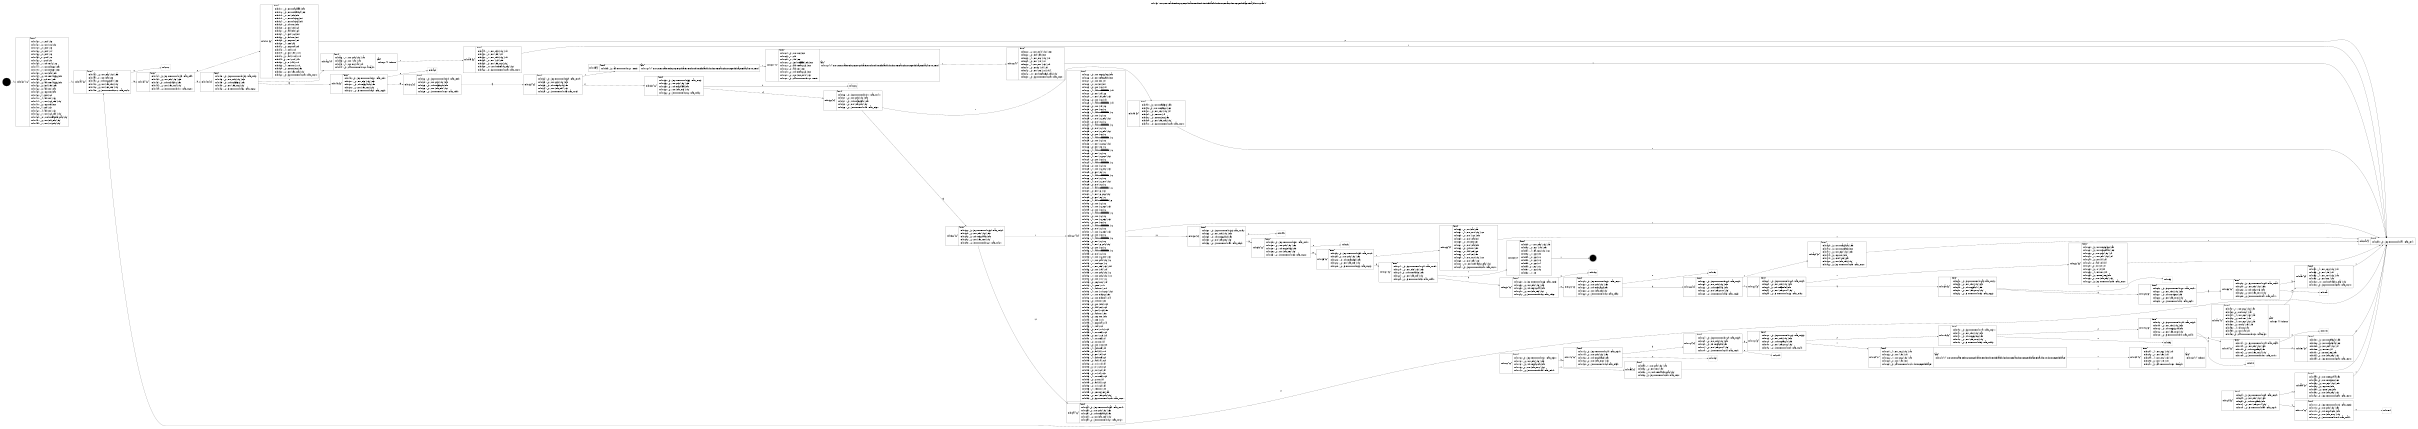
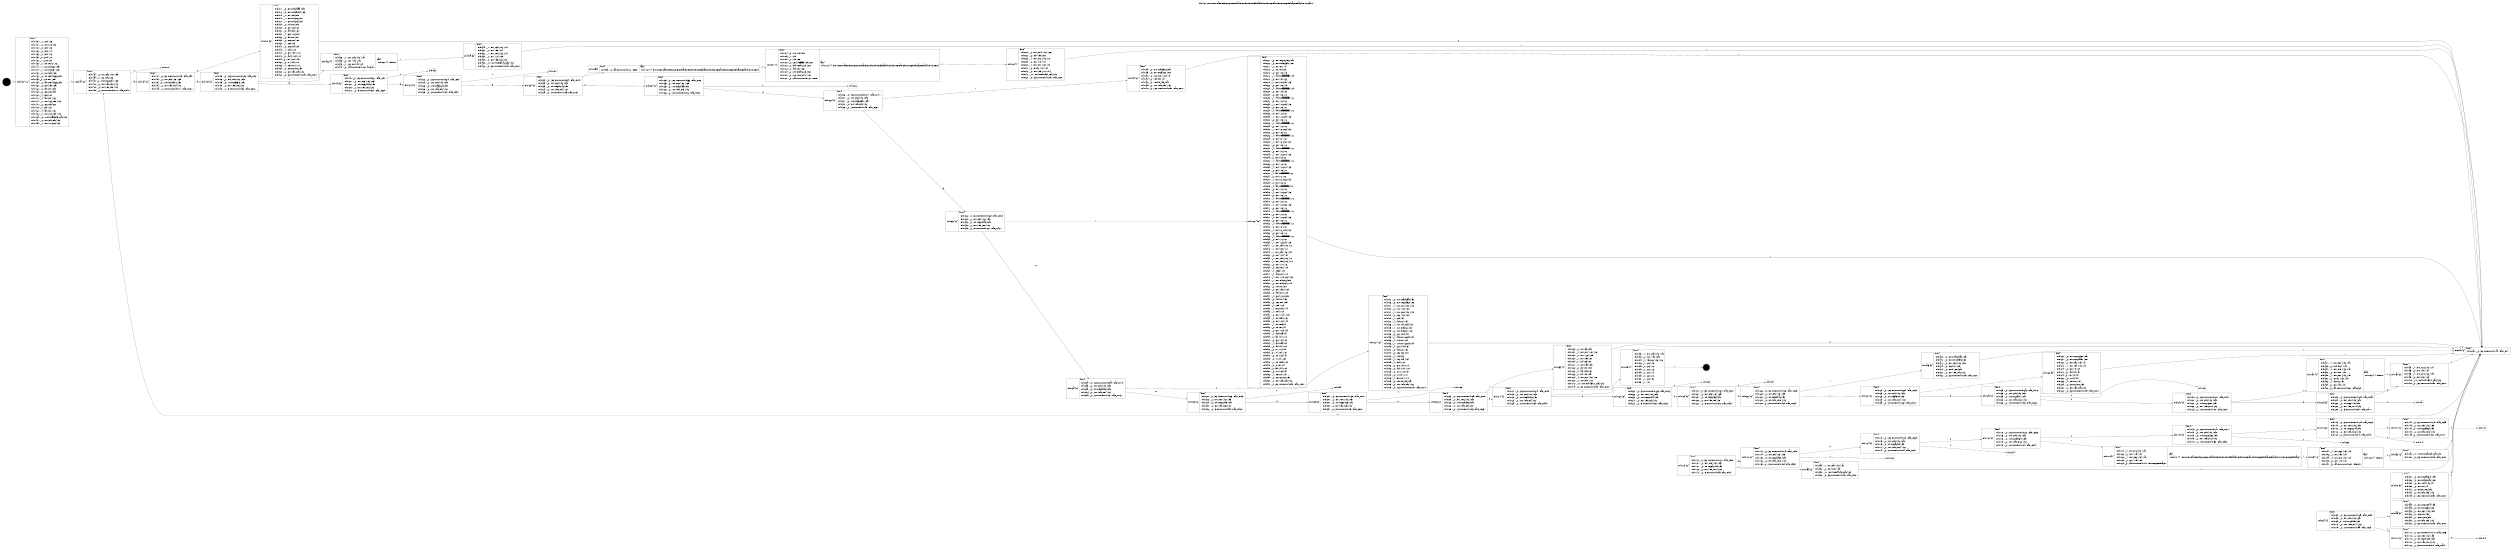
node "0x401e27": added
edge "0x401867 [400]" -> "0x4015c0 [28]": now "0x4015a4 [28]" -> "0x4015c0 [28]"
node "0x401b67 [122]": added
edge "0x4017d4 [28]" -> "0x401be1 [30]": removed, label "2"
edge "0x4016bc [28]" -> "0x401ac7 [42]": added, label "1"
node "0x401ca6 [15]": added
